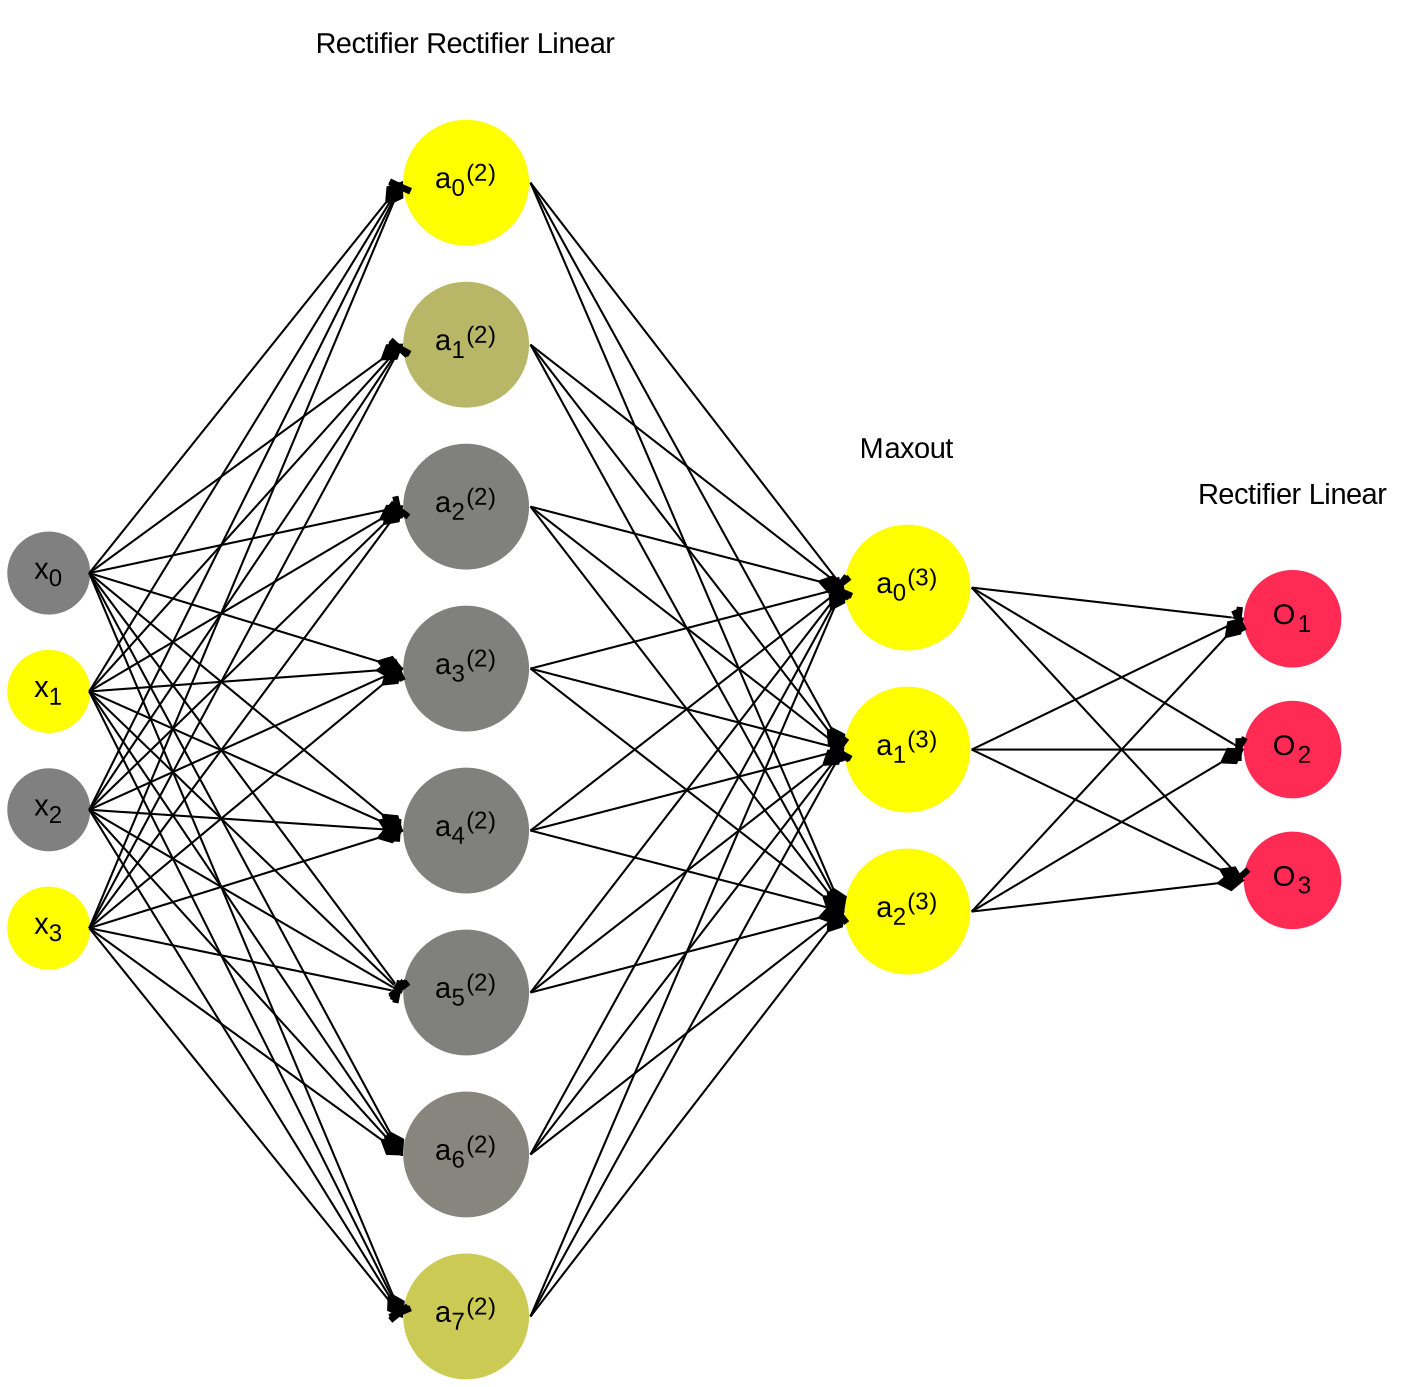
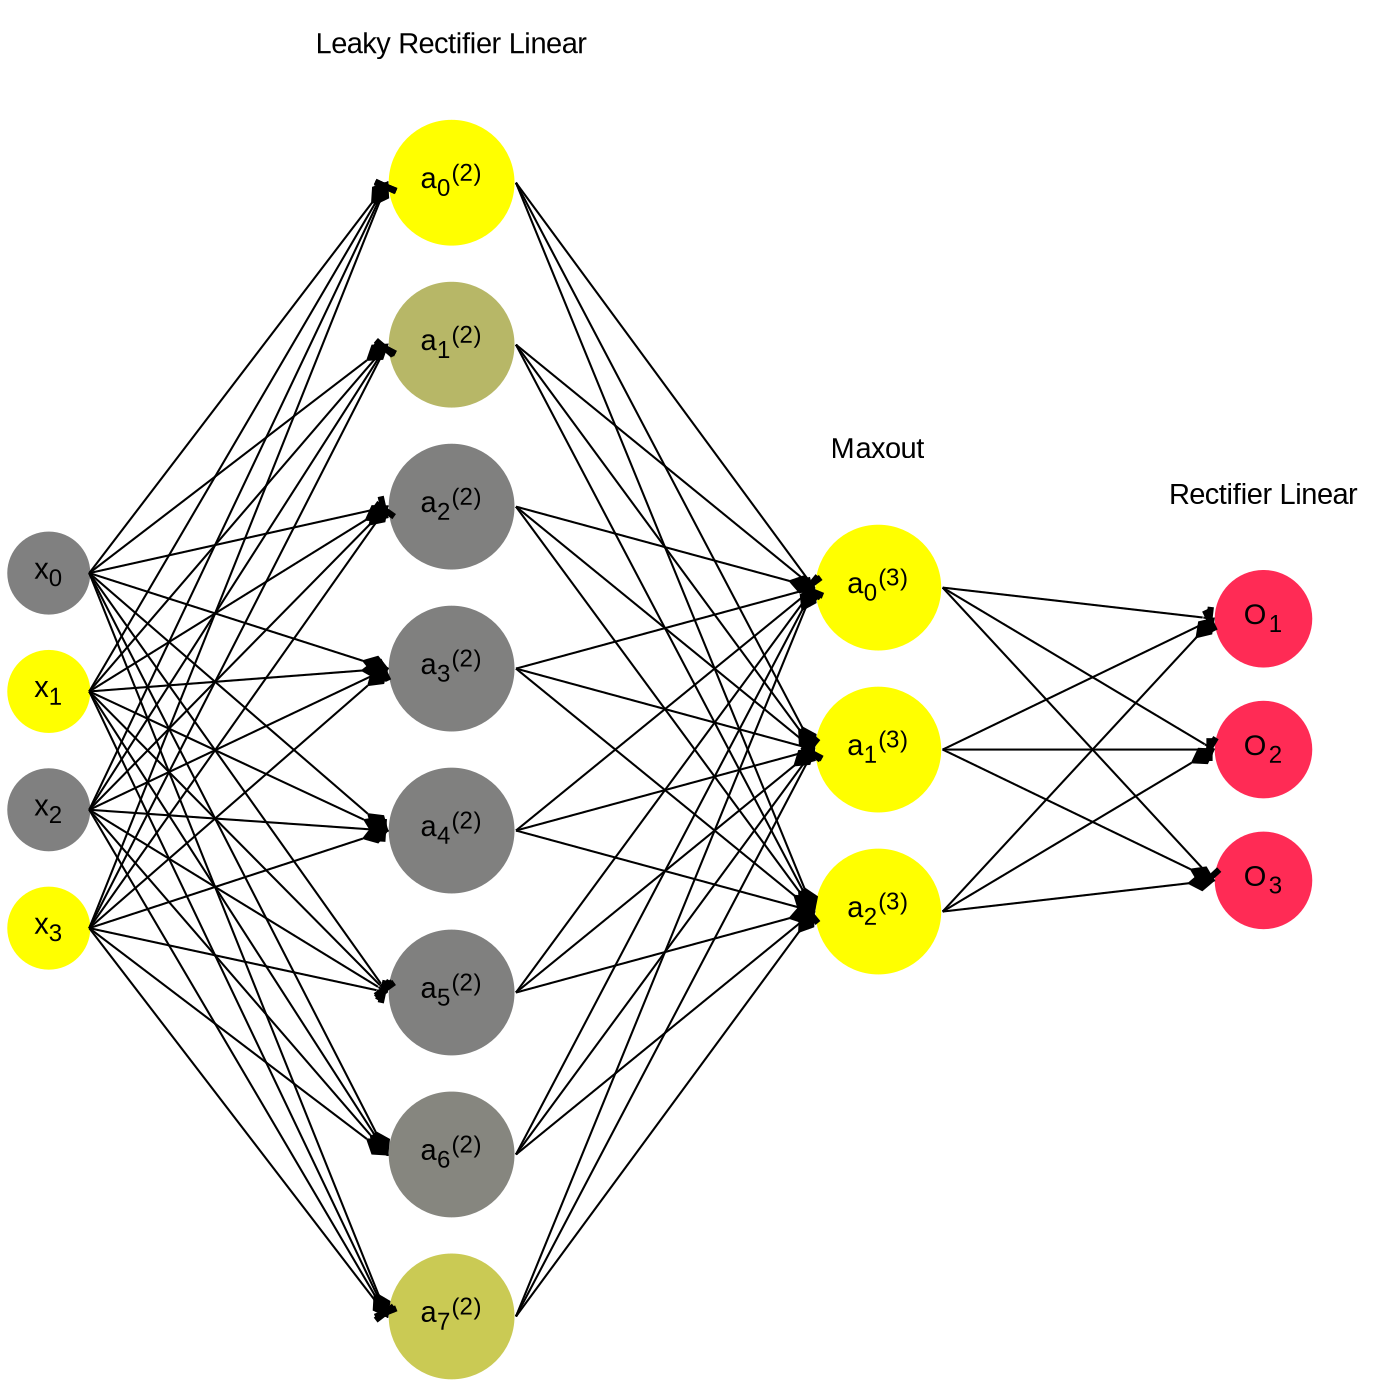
node "Rectifier Rectifier Linear": label "Rectifier Rectifier Linear" -> "Leaky Rectifier Linear"
